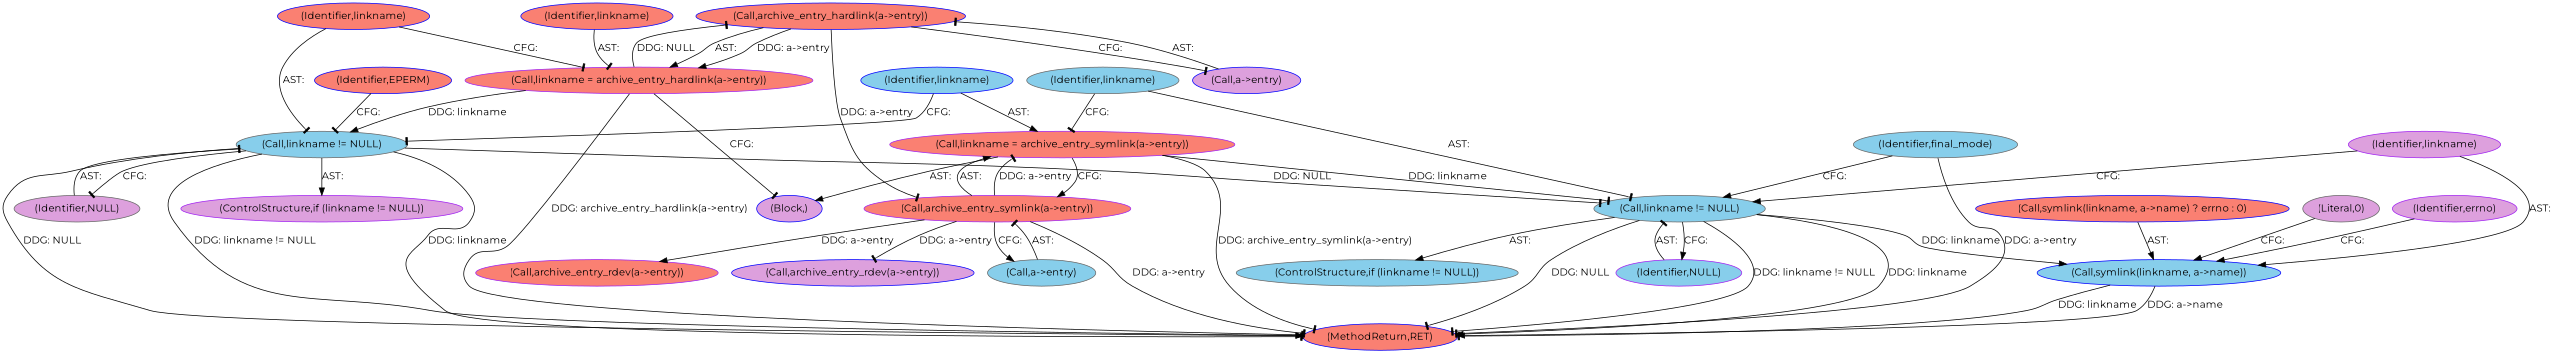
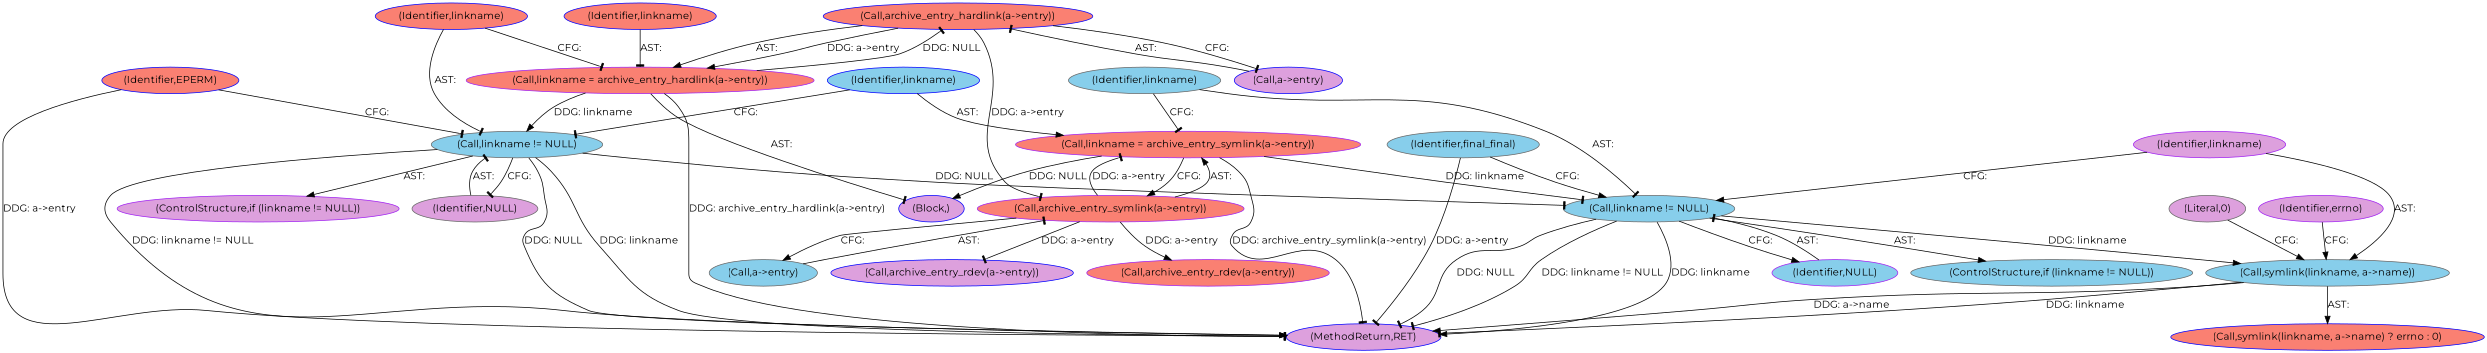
edge "(Call,linkname = archive_entry_hardlink(a->entry))" -> "(Block,)": label "CFG: " -> "AST: "
node "(Identifier,final_mode)": label "(Identifier,final_mode)" -> "(Identifier,final_final)"
edge "(Call,linkname = archive_entry_symlink(a->entry))" -> "(Block,)": label "AST: " -> "DDG: NULL"
edge "(Call,symlink(linkname, a->name) ? errno : 0)" -> "(Call,symlink(linkname, a->name))": reversed
node "(Call,symlink(linkname, a->name))": color blue -> gray40
edge "(Call,archive_entry_symlink(a->entry))" -> "(MethodReturn,RET)": now "(Identifier,EPERM)" -> "(MethodReturn,RET)"
node "(MethodReturn,RET)": fillcolor salmon -> plum
